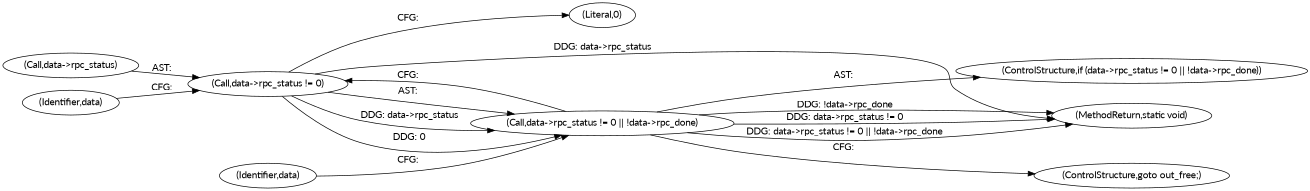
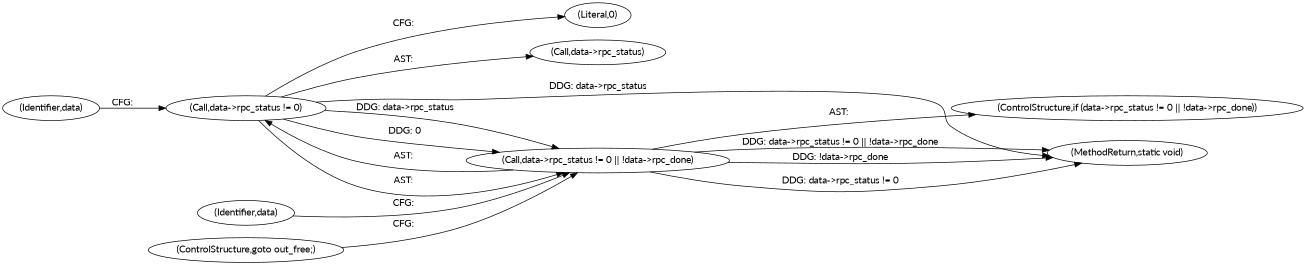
edge "(Call,data->rpc_status)" -> "(Call,data->rpc_status != 0)": reversed
edge "(Call,data->rpc_status != 0 || !data->rpc_done)" -> "(Call,data->rpc_status != 0)": label "CFG: " -> "AST: "
edge "(Call,data->rpc_status != 0 || !data->rpc_done)" -> "(ControlStructure,goto out_free;)": reversed
